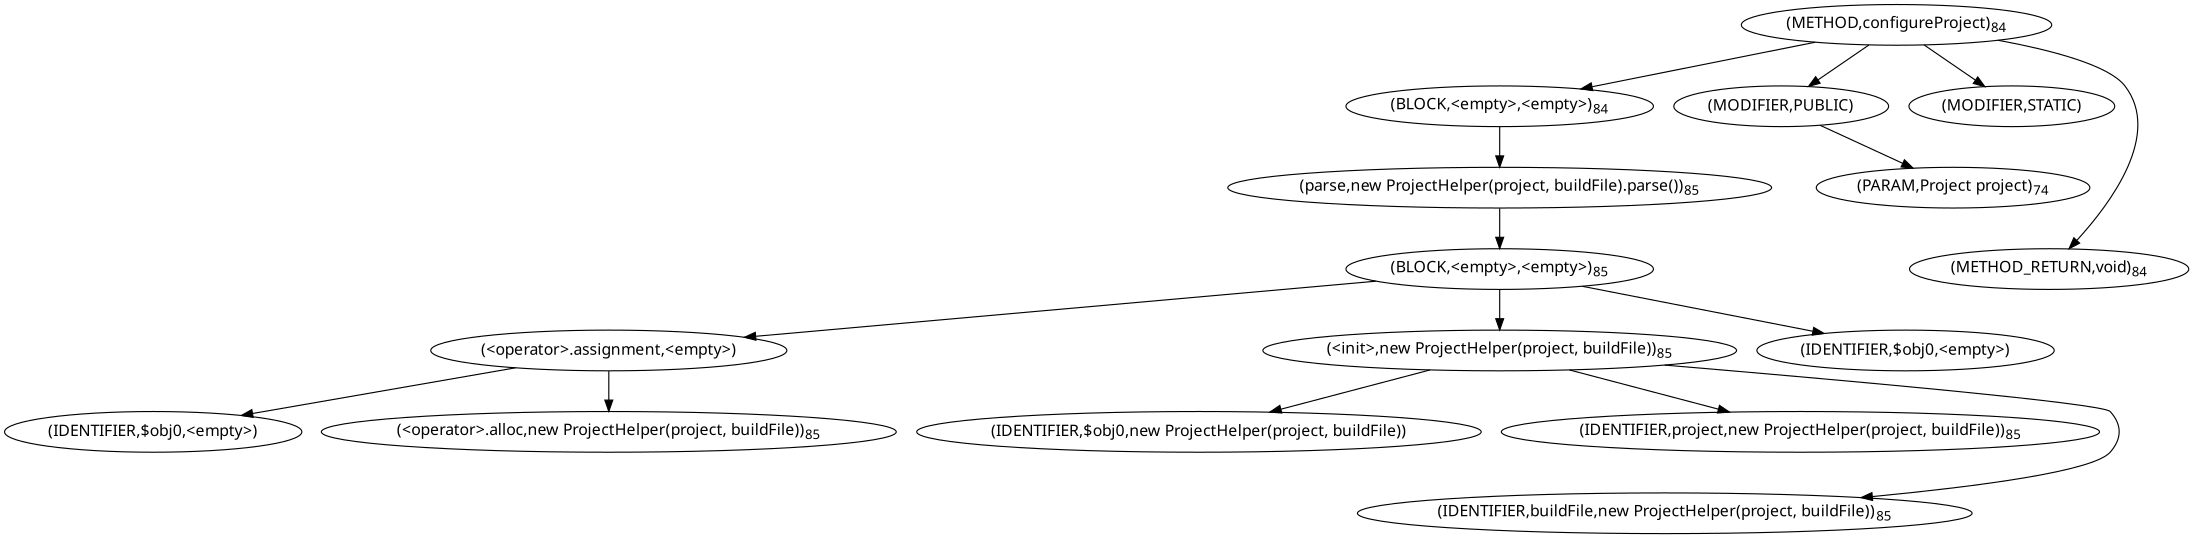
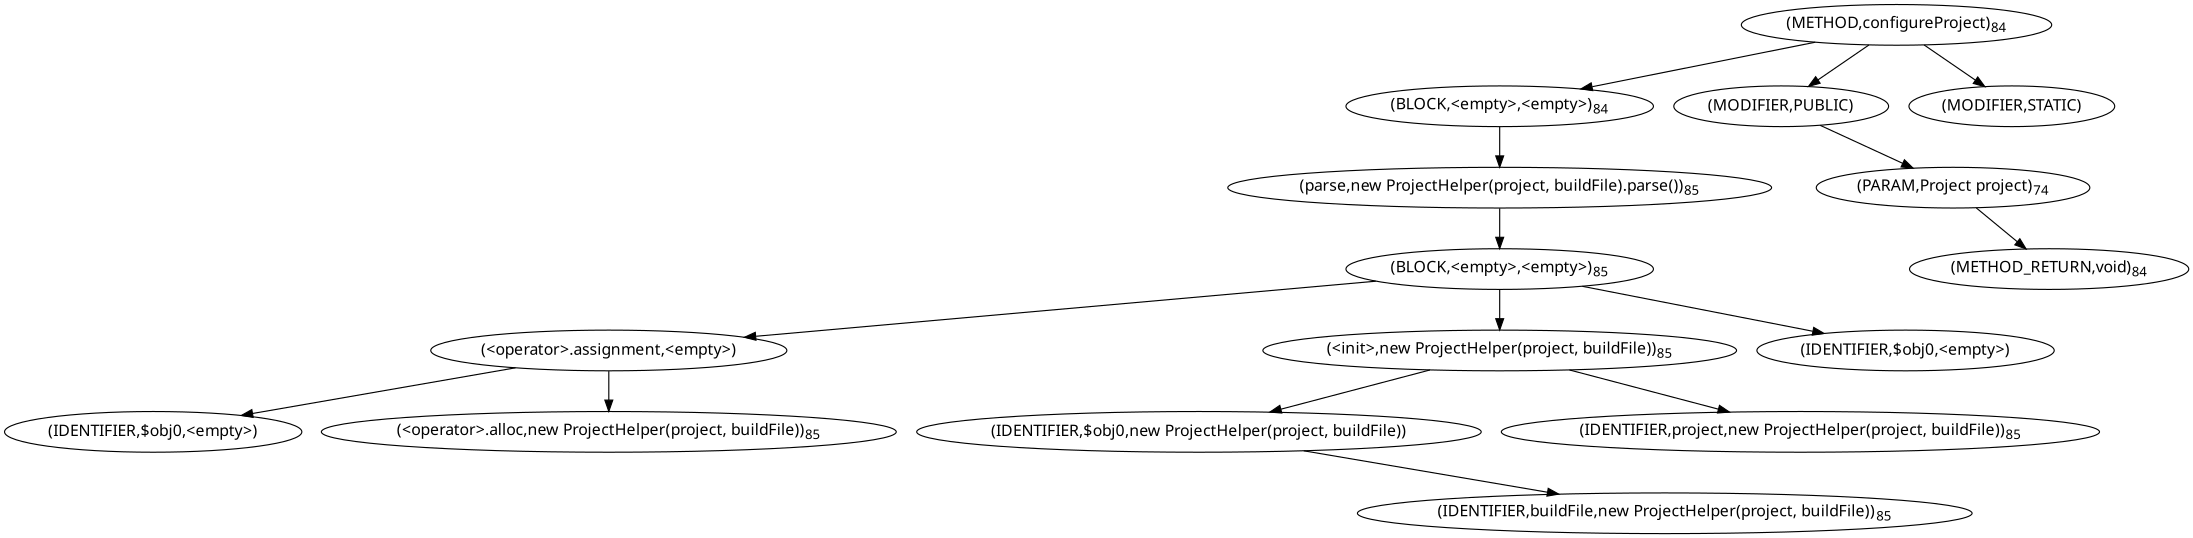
edge "(METHOD,configureProject)" -> "(METHOD_RETURN,void)": now "(PARAM,Project project)" -> "(METHOD_RETURN,void)"
edge "(<init>,new ProjectHelper(project, buildFile))" -> "(IDENTIFIER,buildFile,new ProjectHelper(project, buildFile))": now "(IDENTIFIER,$obj0,new ProjectHelper(project, buildFile))" -> "(IDENTIFIER,buildFile,new ProjectHelper(project, buildFile))"
